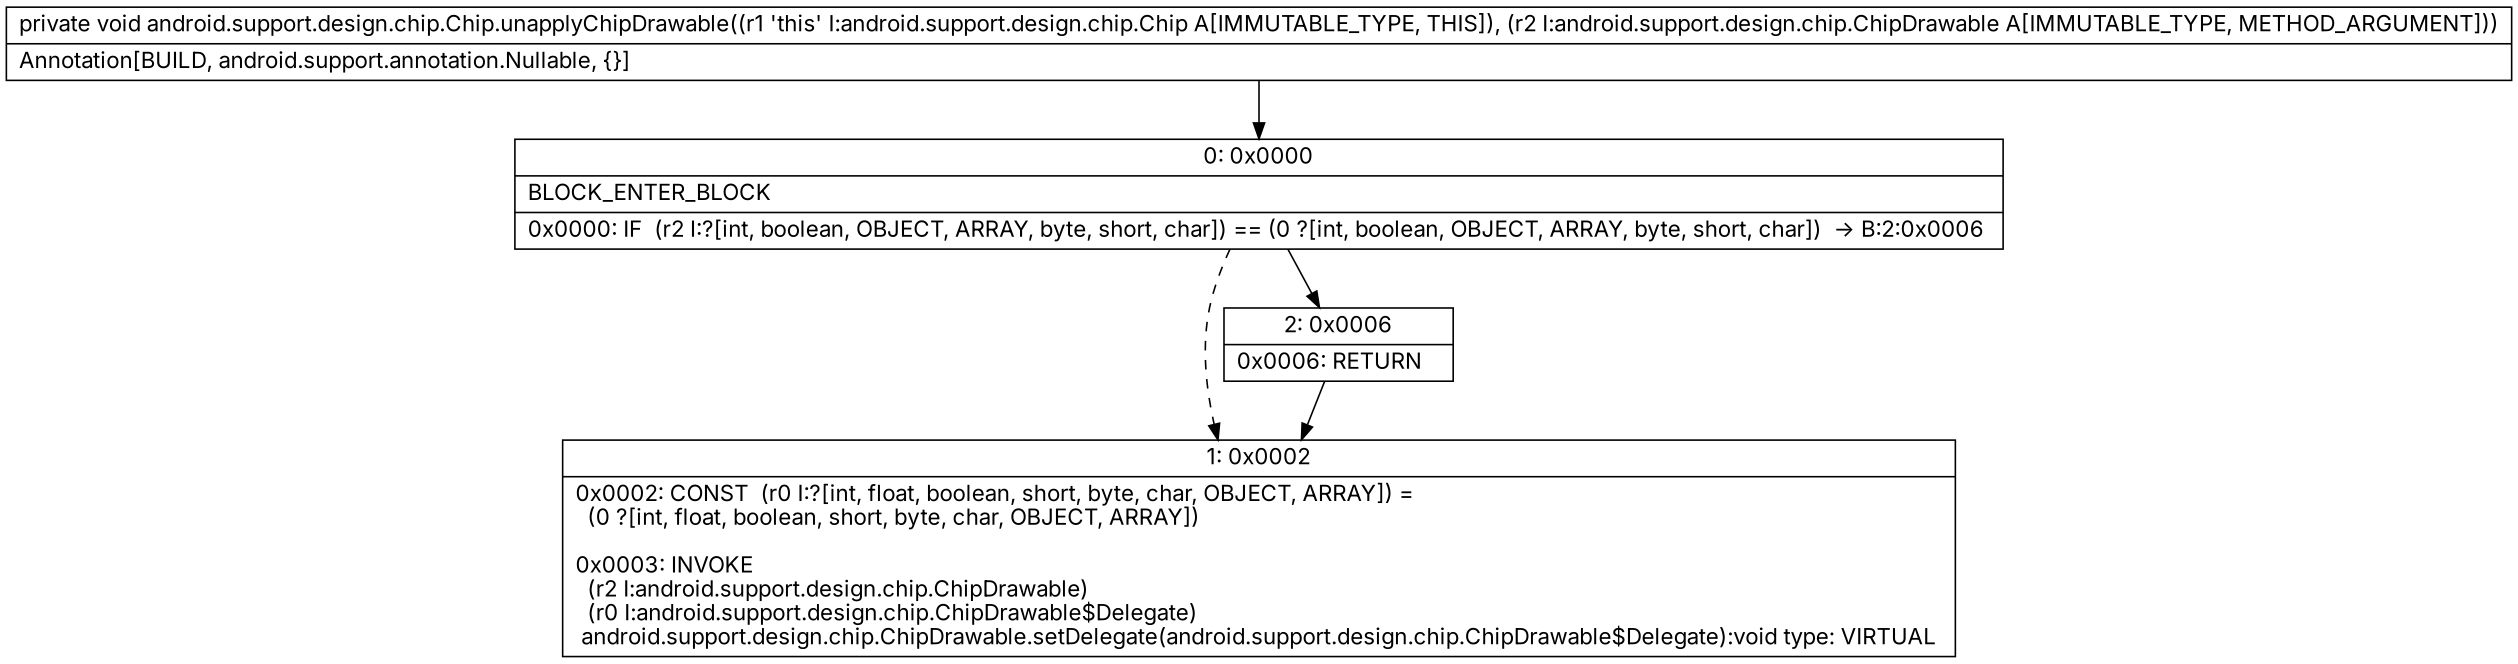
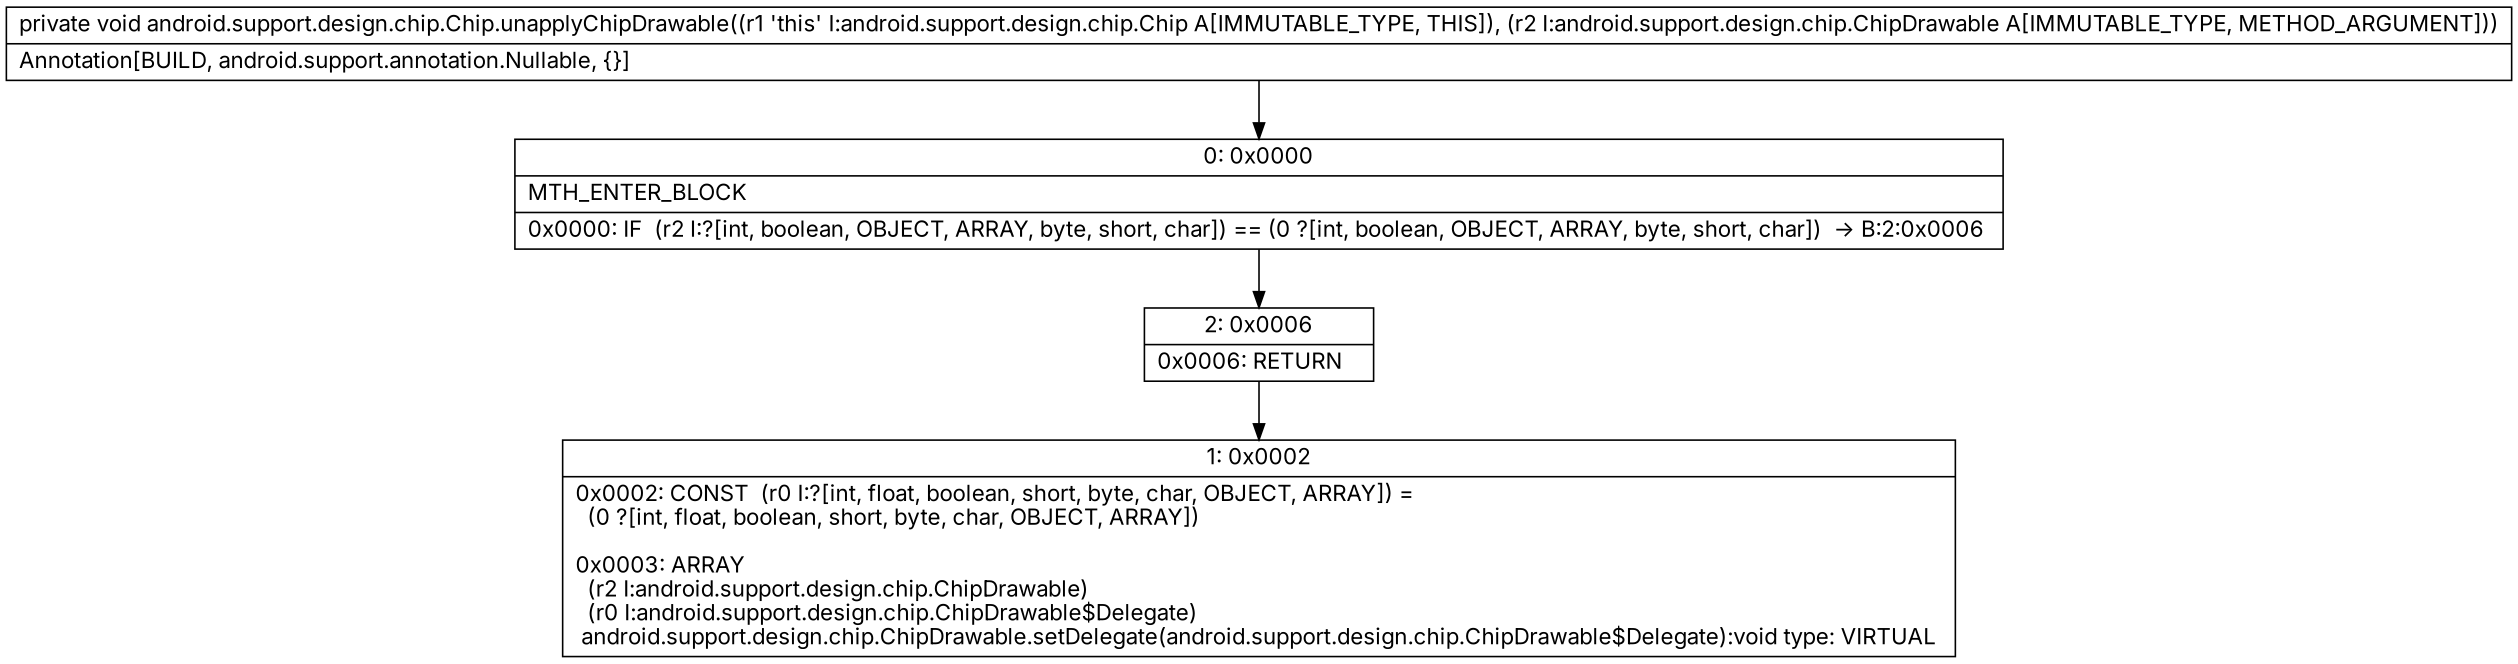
node "0: 0x0000": text "BLOCK_ENTER_BLOCK" -> "MTH_ENTER_BLOCK"
edge "0: 0x0000" -> "1: 0x0002": removed
node "1: 0x0002": text "0x0003: INVOKE" -> "0x0003: ARRAY"
